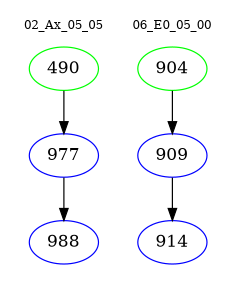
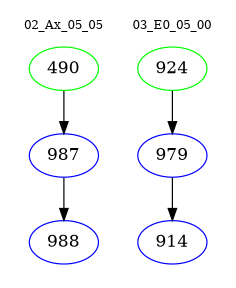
cluster "06_E0_05_00": label "06_E0_05_00" -> "03_E0_05_00"
node "904": label "904" -> "924"
node "977": label "977" -> "987"
node "909": label "909" -> "979"
